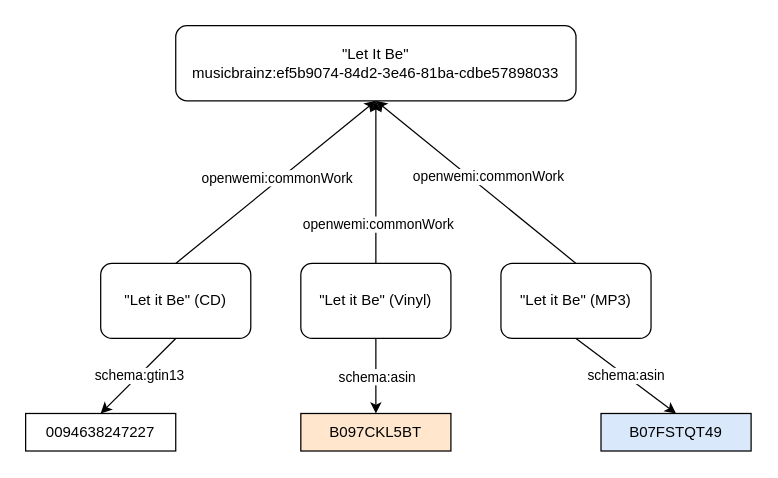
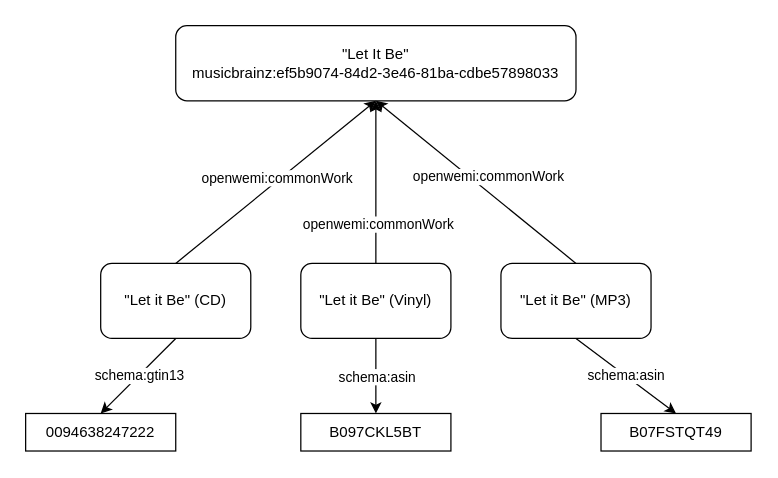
node "0094638247227": label "0094638247227" -> "0094638247222"
node "B097CKL5BT": fillcolor #ffe6cc -> #ffffff
node "B07FSTQT49": fillcolor #dae8fc -> #ffffff
